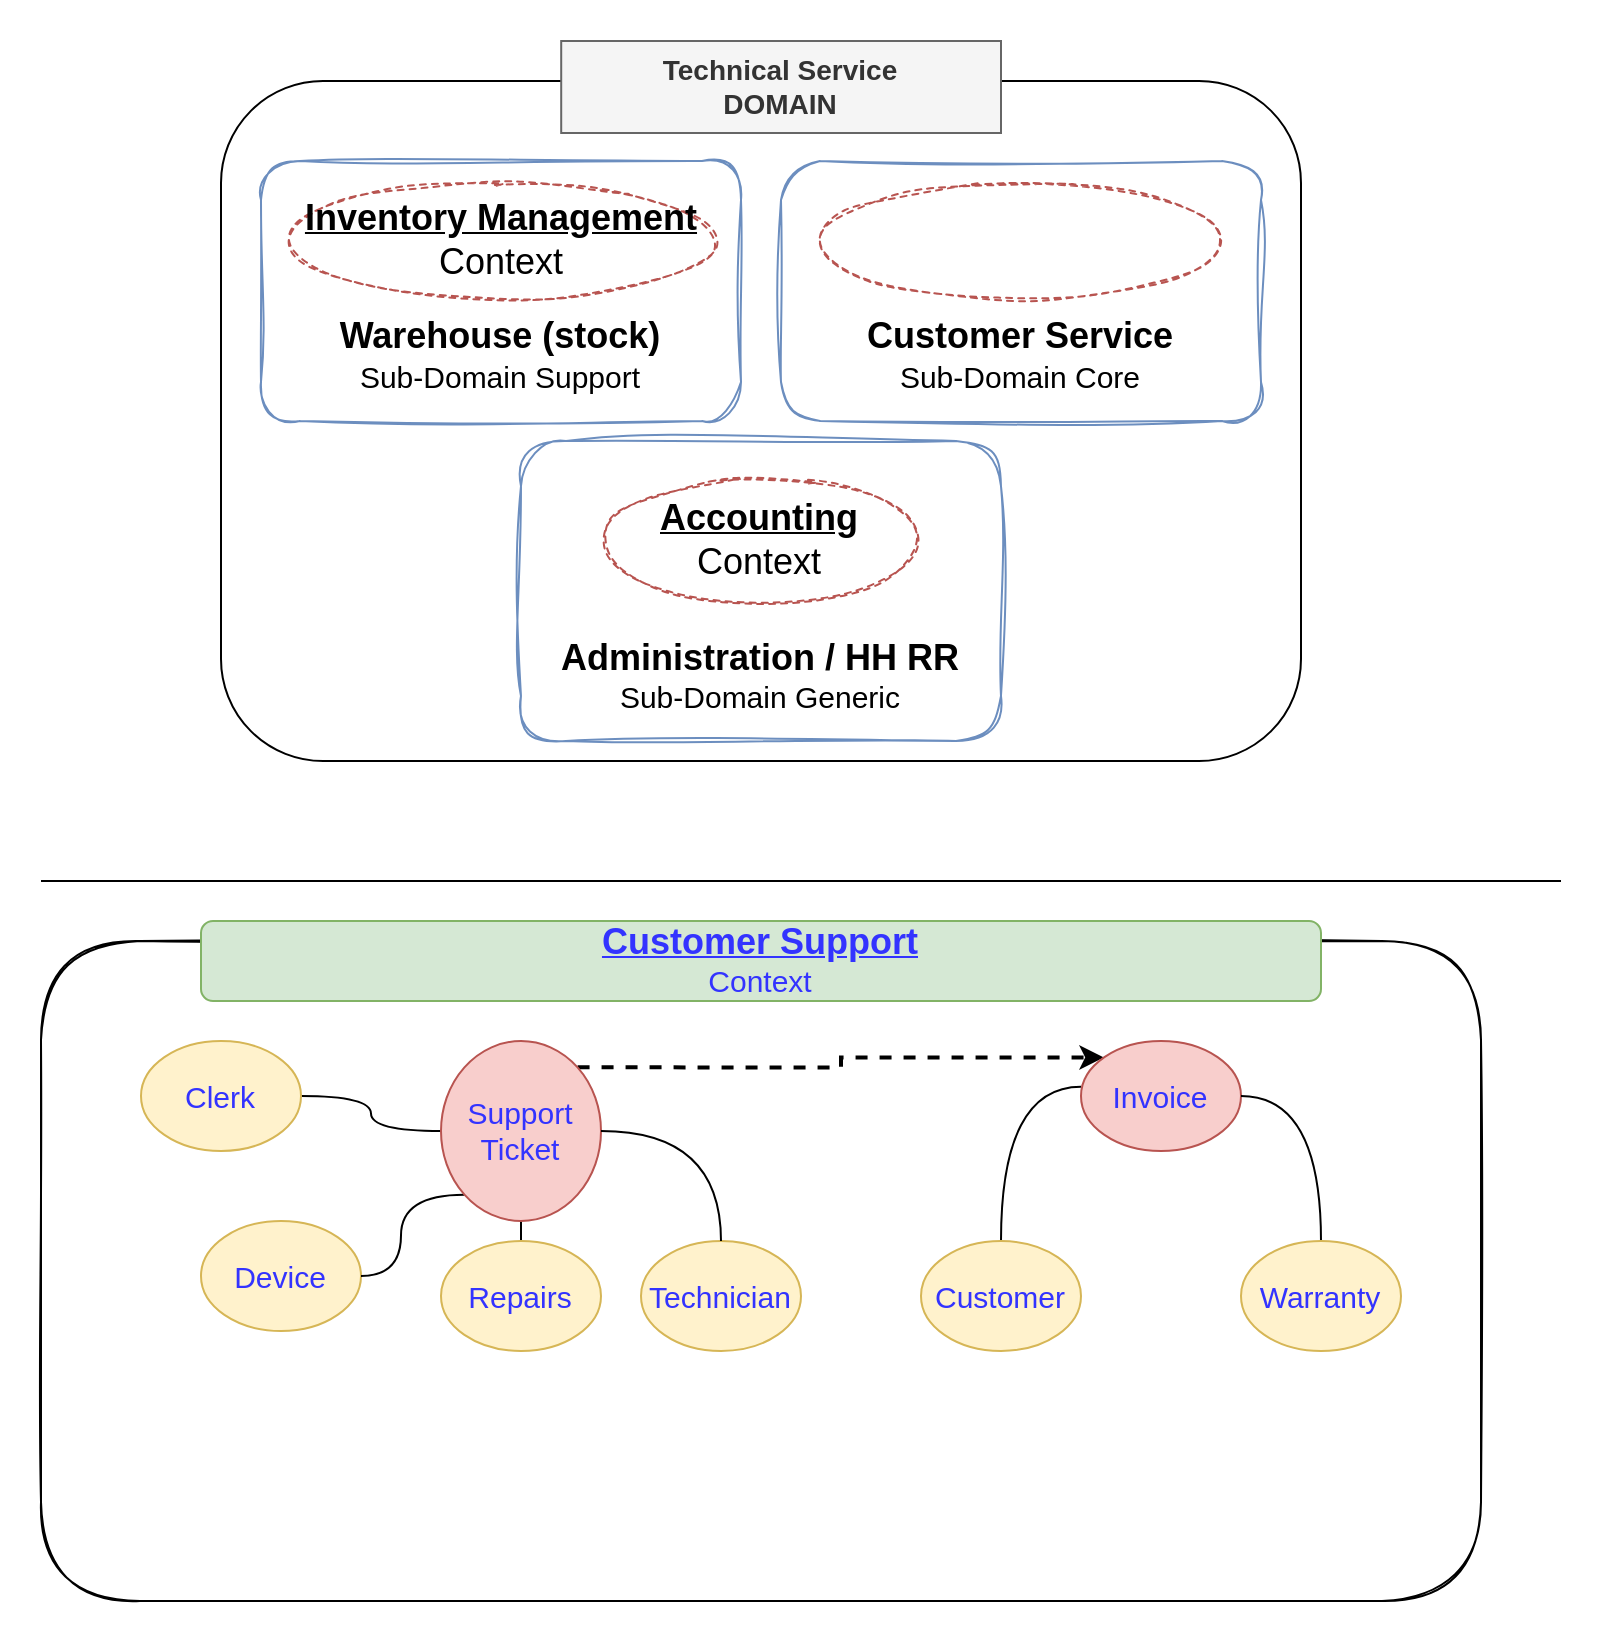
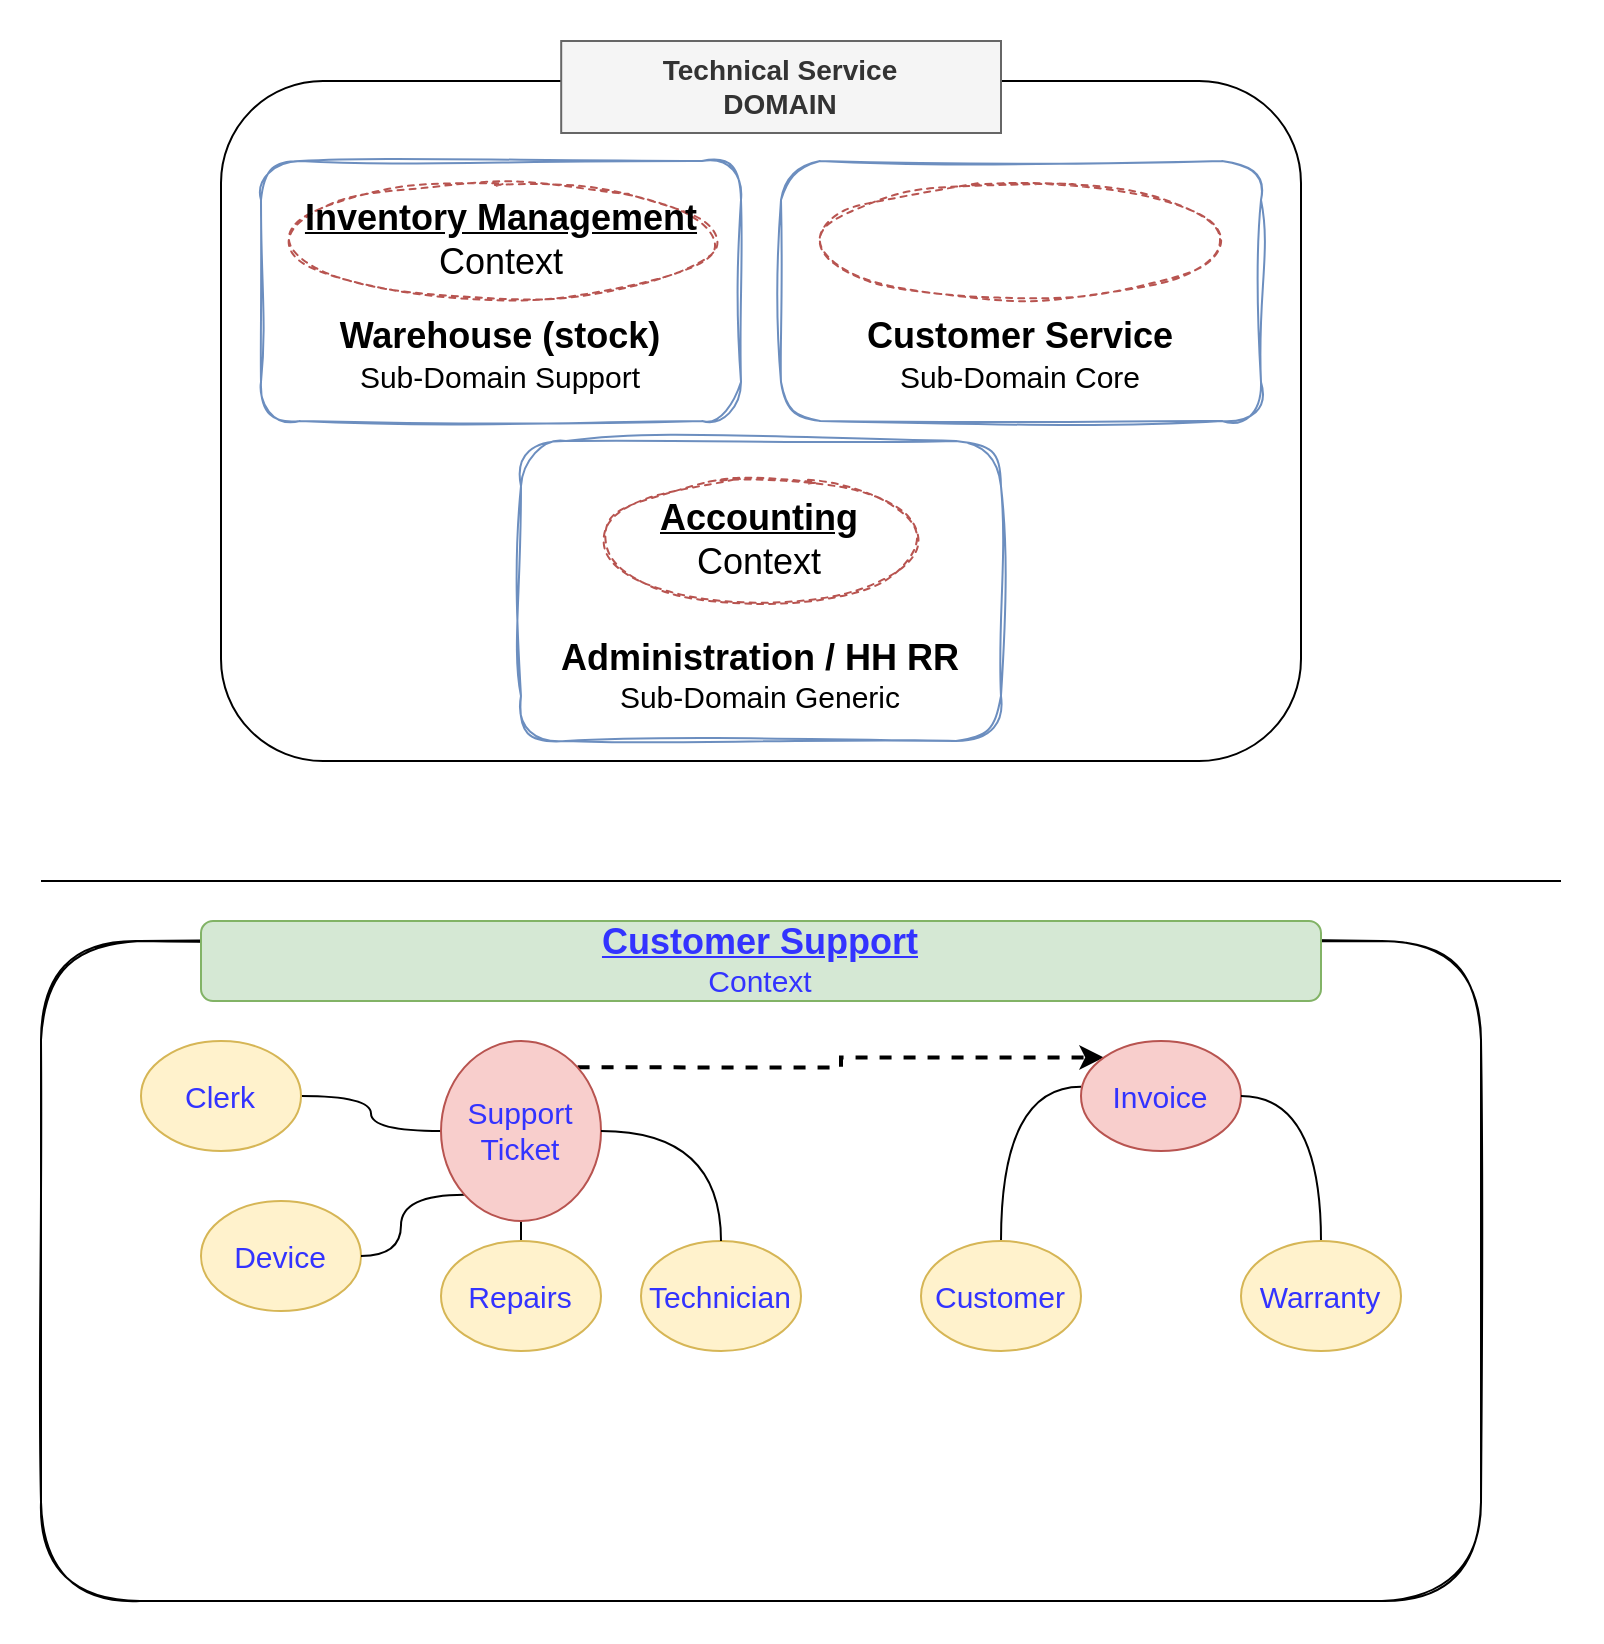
node "Device": moved (281, 1276) -> (281, 1256)
